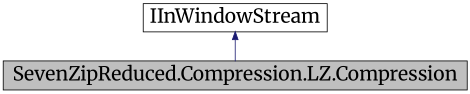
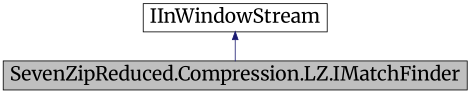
node "SevenZipReduced.Compression.LZ.Compression": label "SevenZipReduced.Compression.LZ.Compression" -> "SevenZipReduced.Compression.LZ.IMatchFinder"
